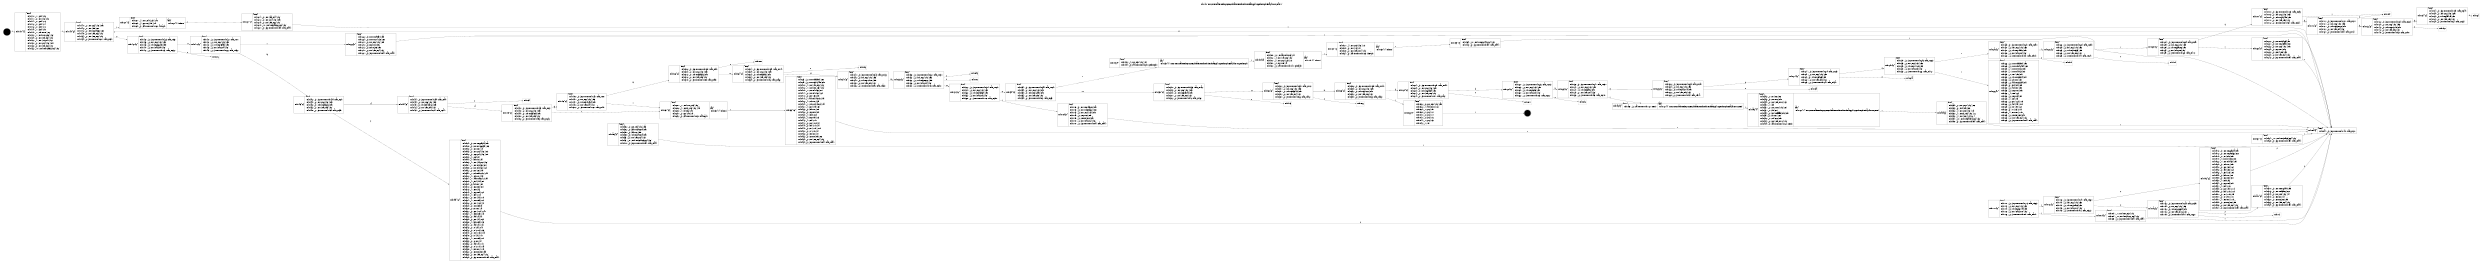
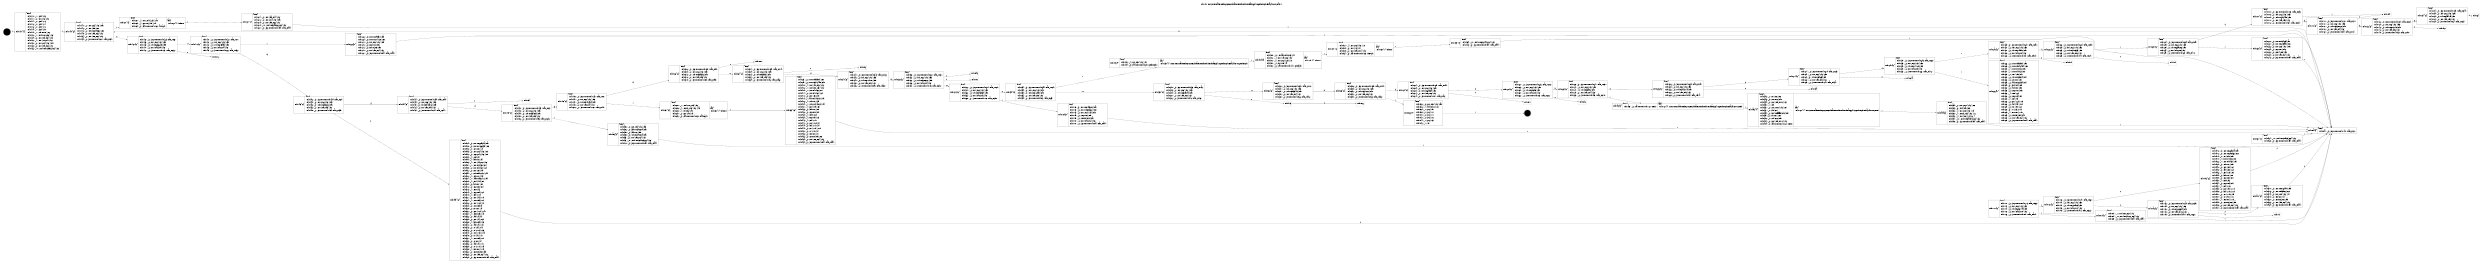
edge "0x4015cc [28]" -> "0x401e86": now "0x401b48" -> "0x401e86"
edge "0x4014d0 [28]" -> "0x4018e1 [23]": now "0x4014d0 [28]" -> "0x401ae3 [34]"
